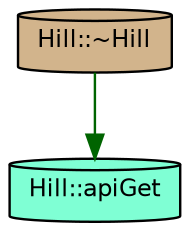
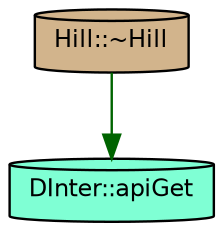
node "Hill::apiGet": label "Hill::apiGet" -> "DInter::apiGet"
